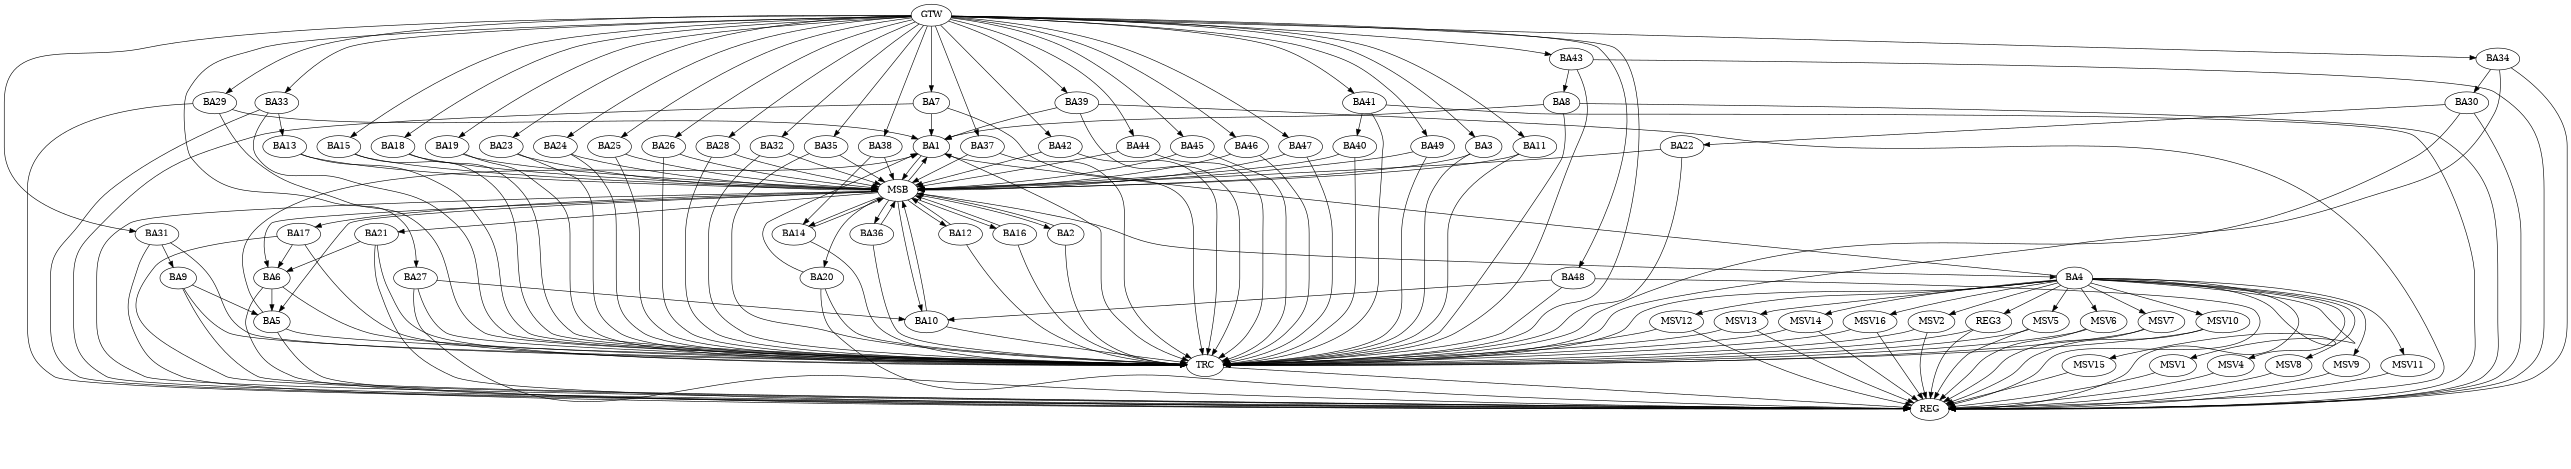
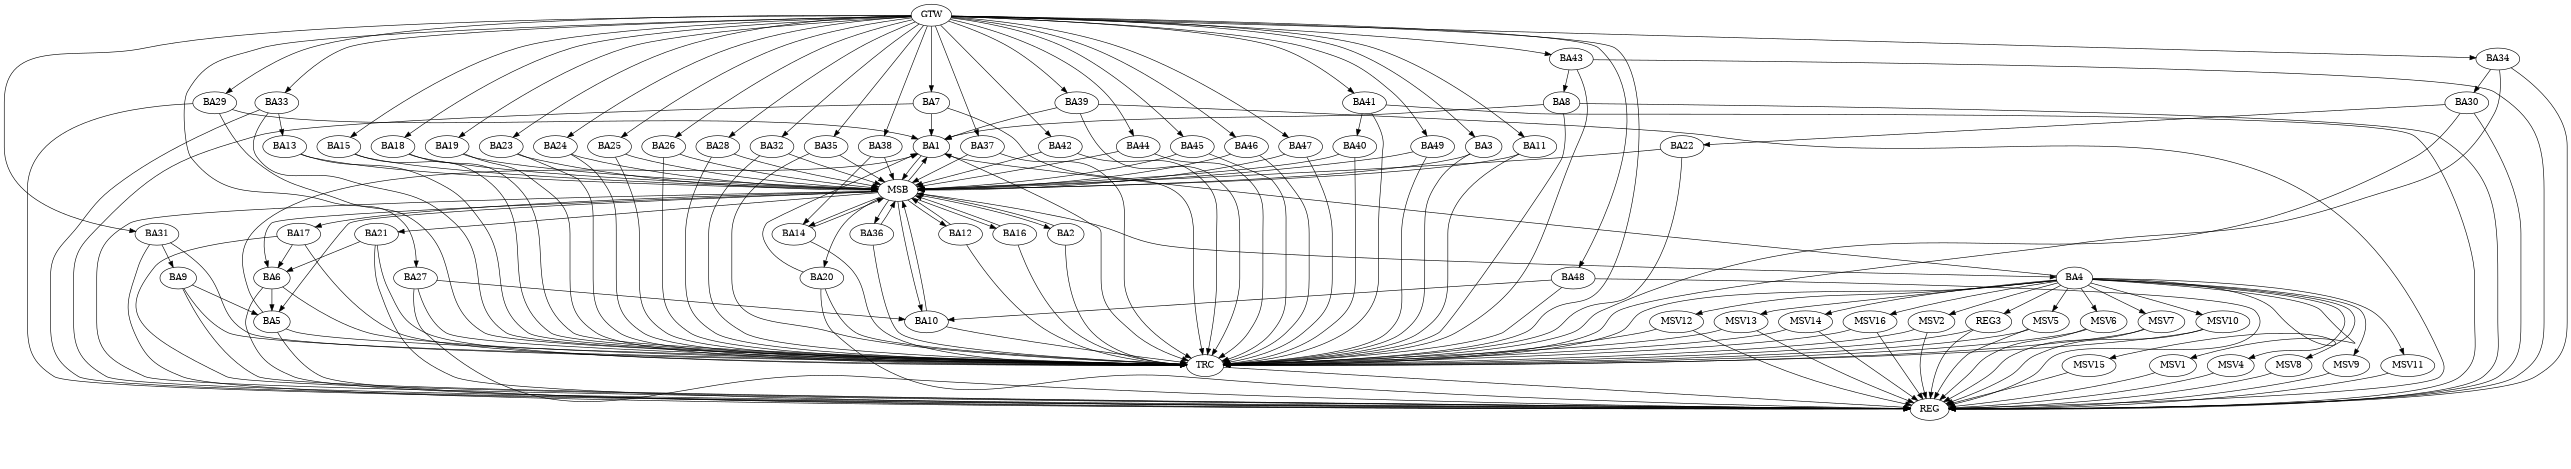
edge "BA4" -> "REG": removed
